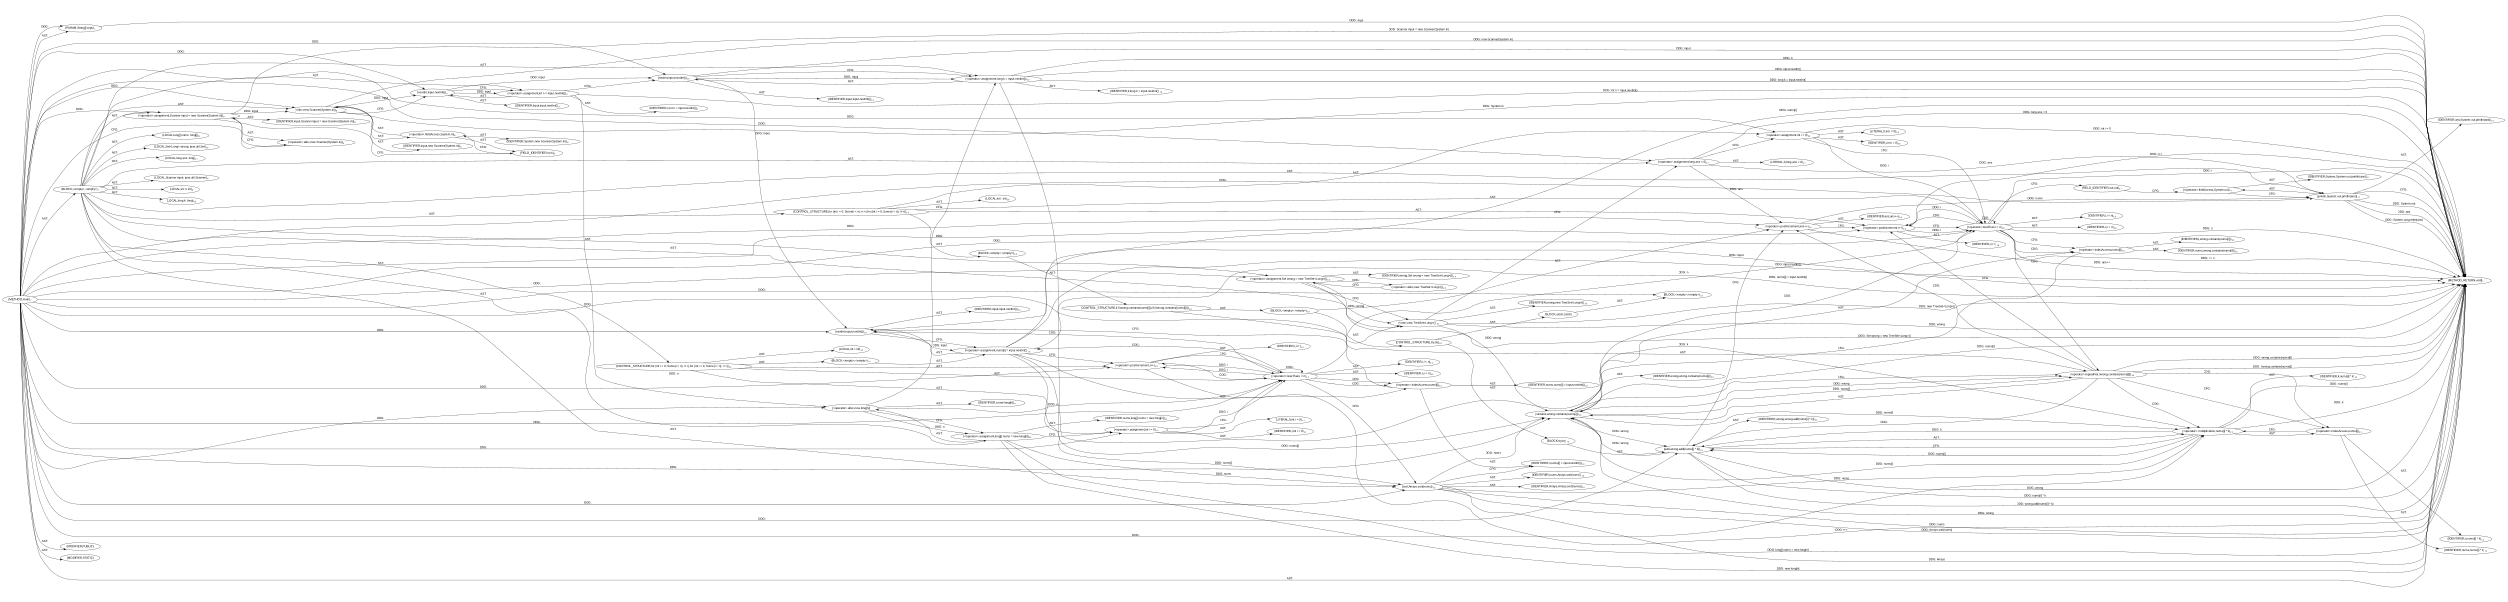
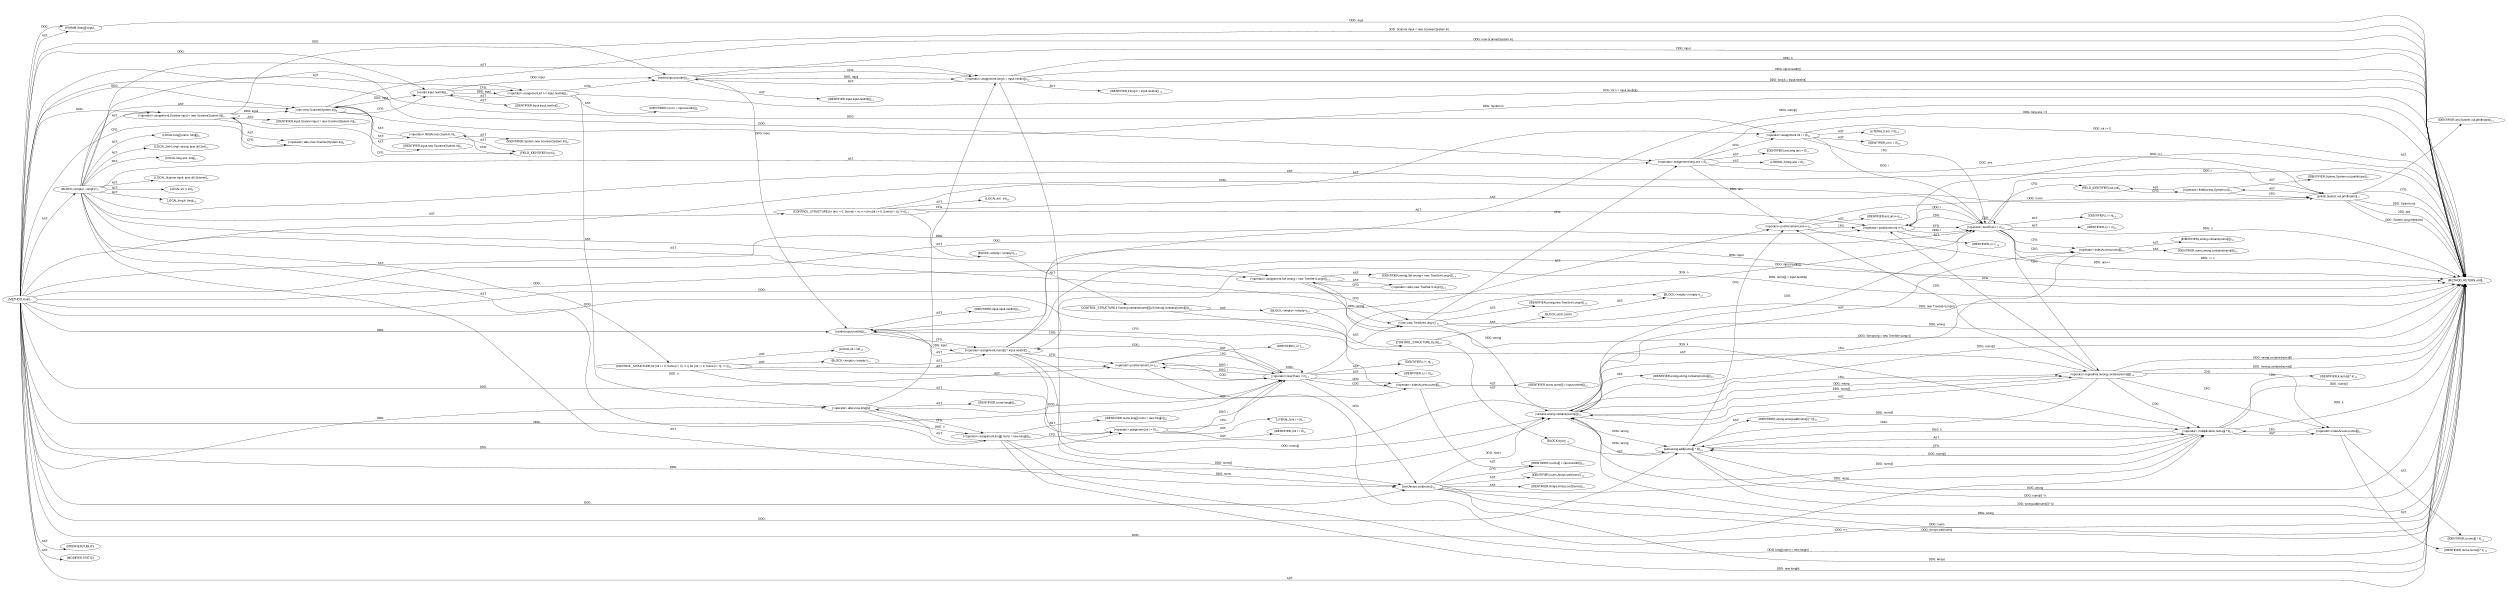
node "(IDENTIFIER,ans,long ans = 0)": added
edge "(<operator>.fieldAccess,System.out)" -> "(FIELD_IDENTIFIER,out,out)": added, label "AST:"
edge "(METHOD,main)" -> "(<operator>.postIncrement,ans++)": removed, label "DDG:"
edge "(<operator>.assignment,Set wrong = new TreeSet<Long>())" -> "(<operator>.alloc,new TreeSet<Long>())": label "CDG: " -> "AST: "
edge "(<operator>.multiplication,nums[i] * k)" -> "(IDENTIFIER,k,nums[i] * k)": label "AST: " -> "CDG: "
